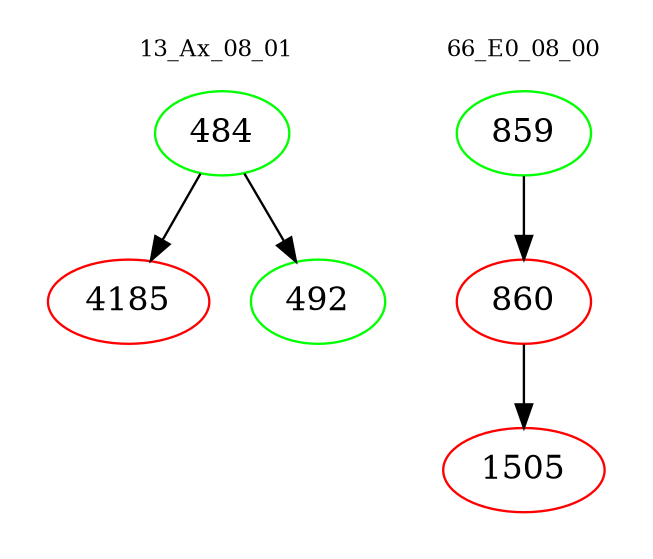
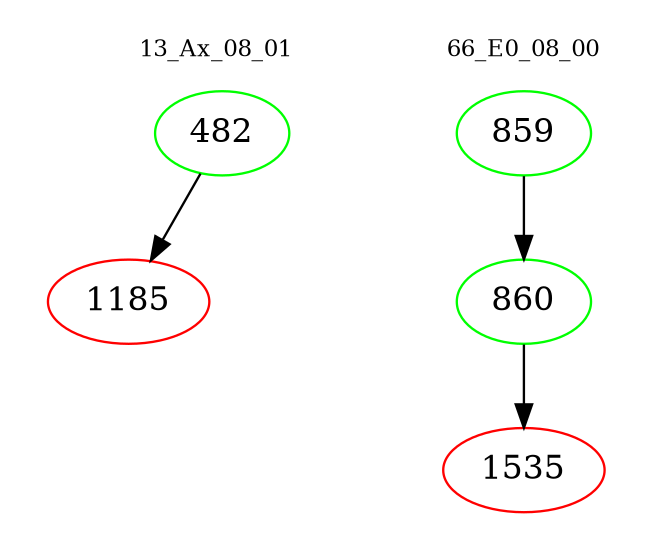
node "484": label "484" -> "482"
node "4185": label "4185" -> "1185"
node "492": removed
node "860": color red -> green
node "1505": label "1505" -> "1535"
